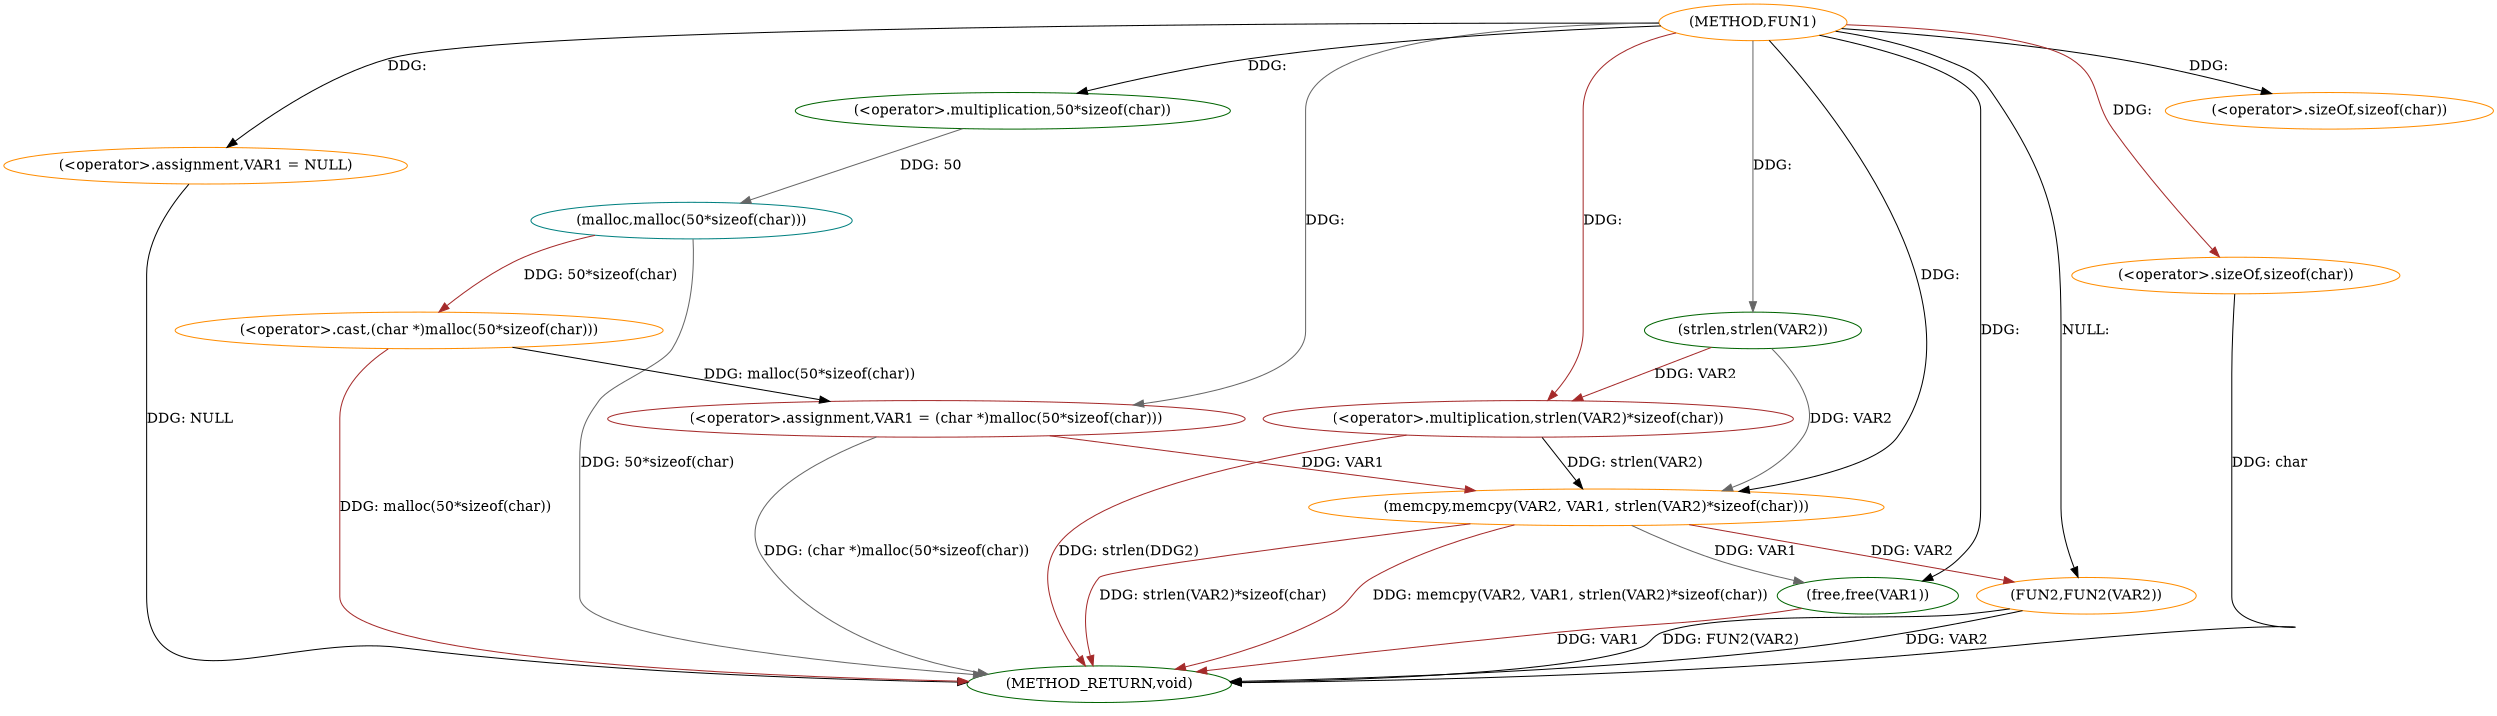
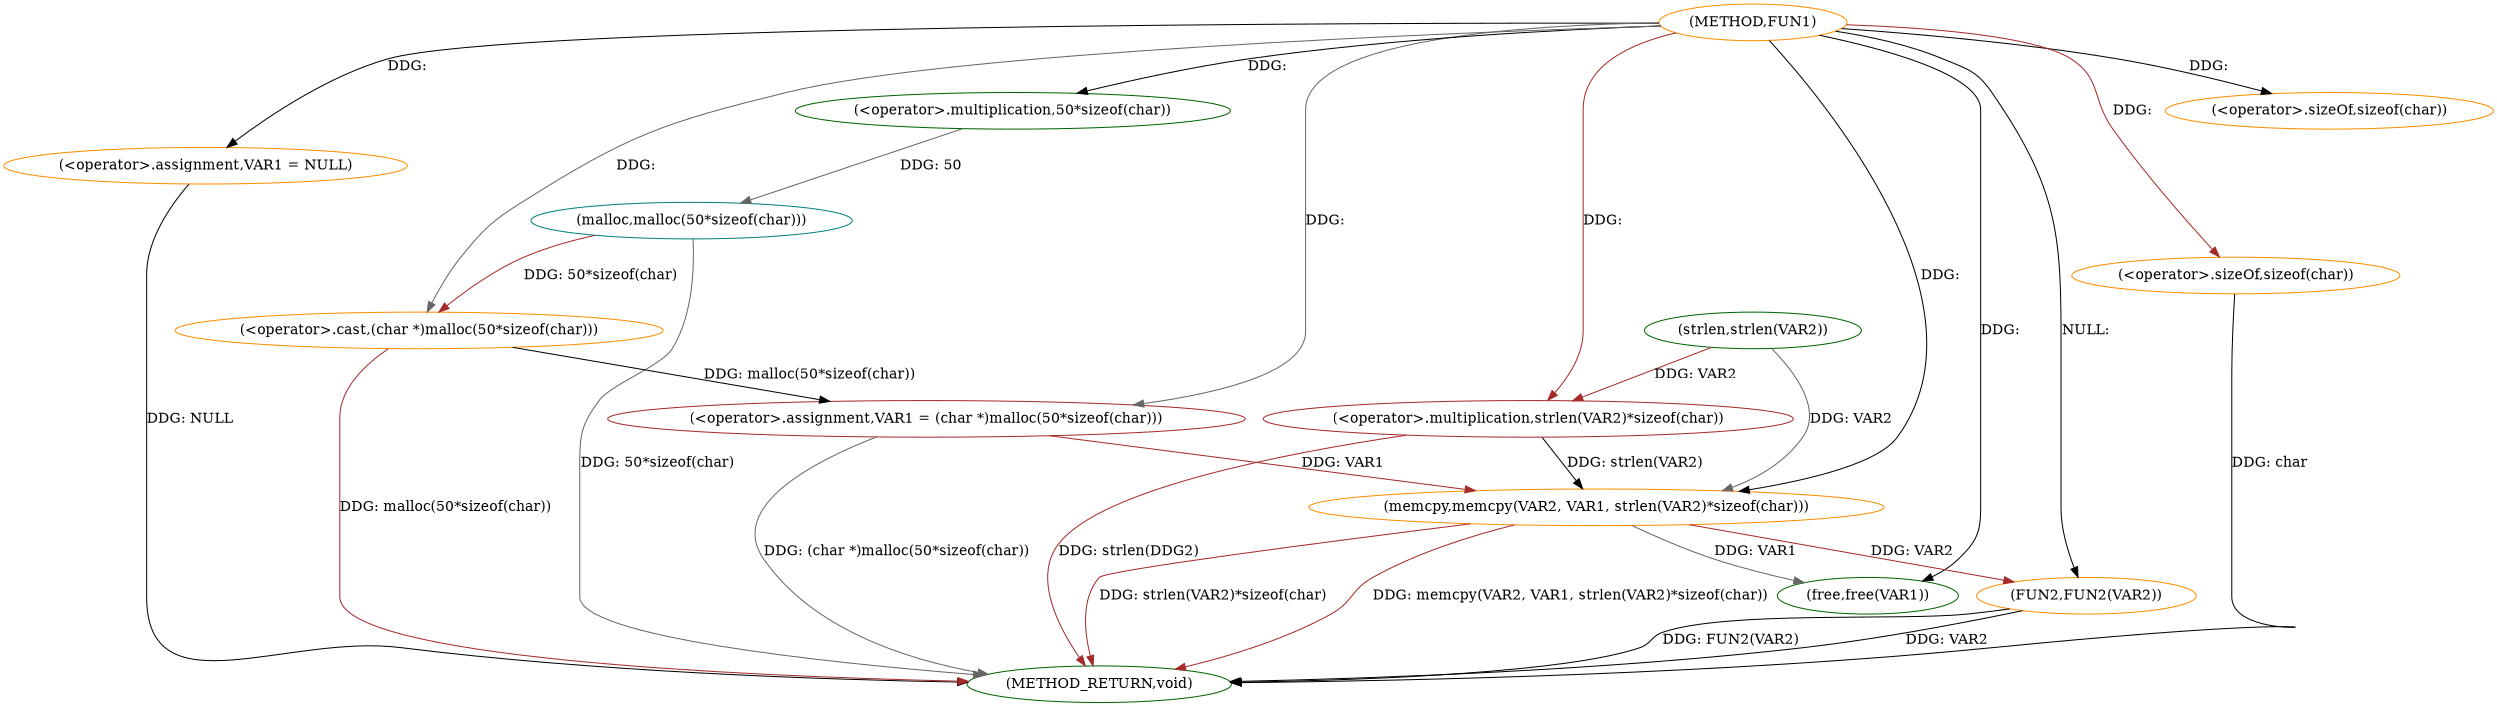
edge "(METHOD,FUN1)" -> "(strlen,strlen(VAR2))": now "(METHOD,FUN1)" -> "(<operator>.cast,(char *)malloc(50*sizeof(char)))"
edge "(free,free(VAR1))" -> "(METHOD_RETURN,void)": removed, label "DDG: VAR1"
